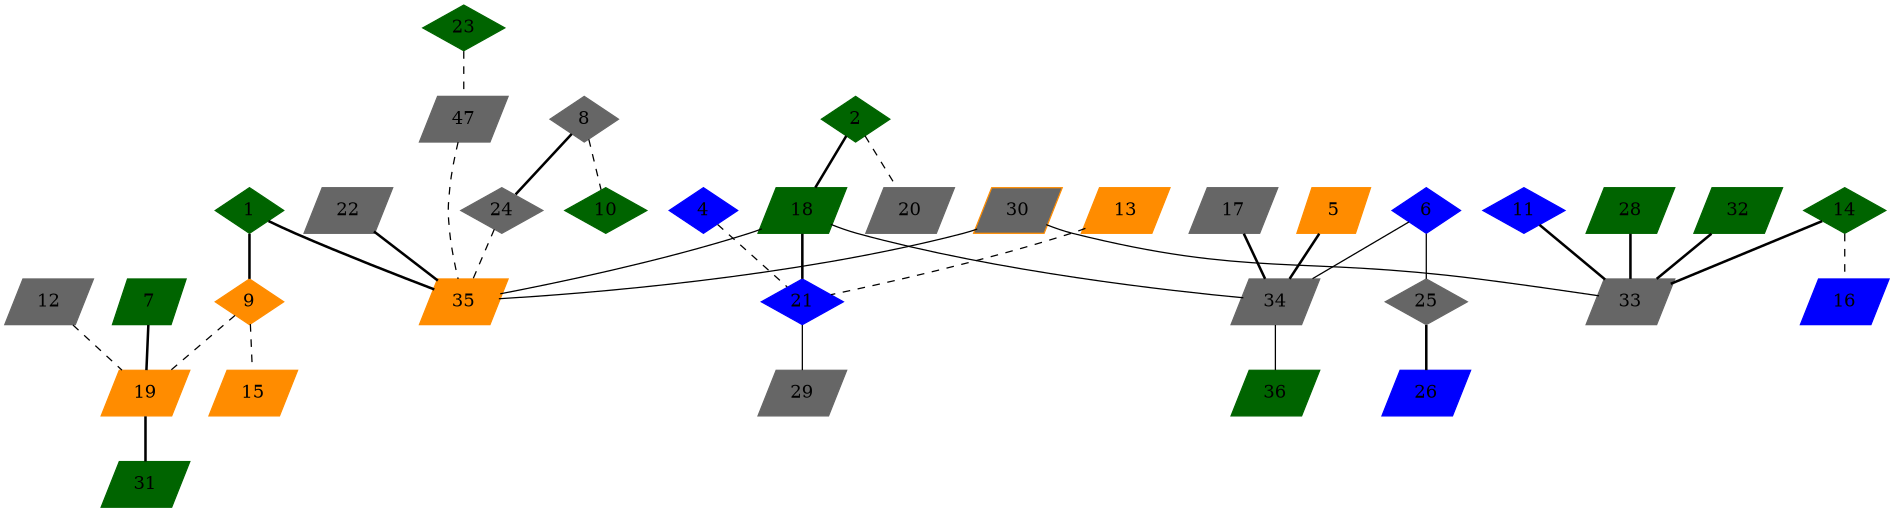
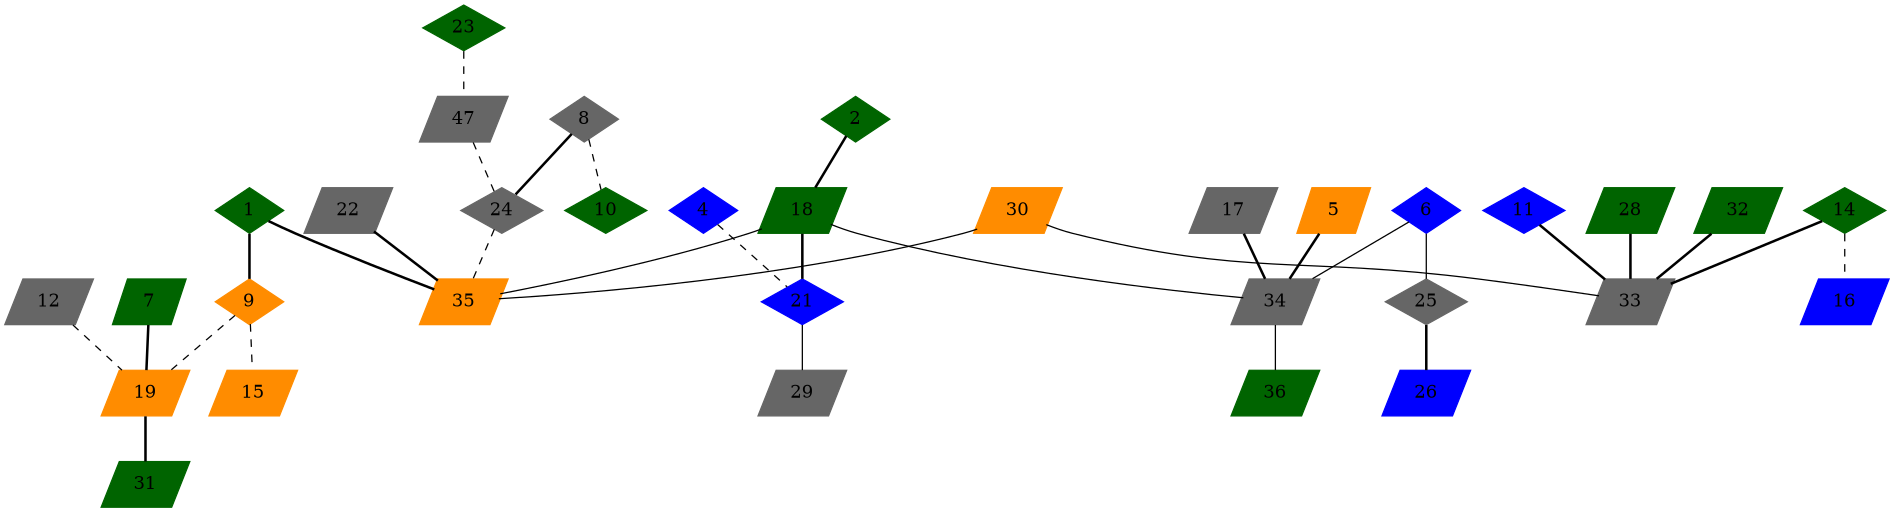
edge "47" -- "35": now "47" -- "24"
node "20": removed
node "30": fillcolor gray40 -> darkorange
node "13": removed
